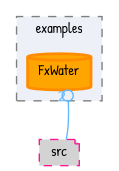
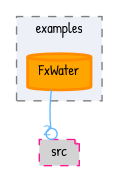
edge "src" -> "FxWater": reversed
